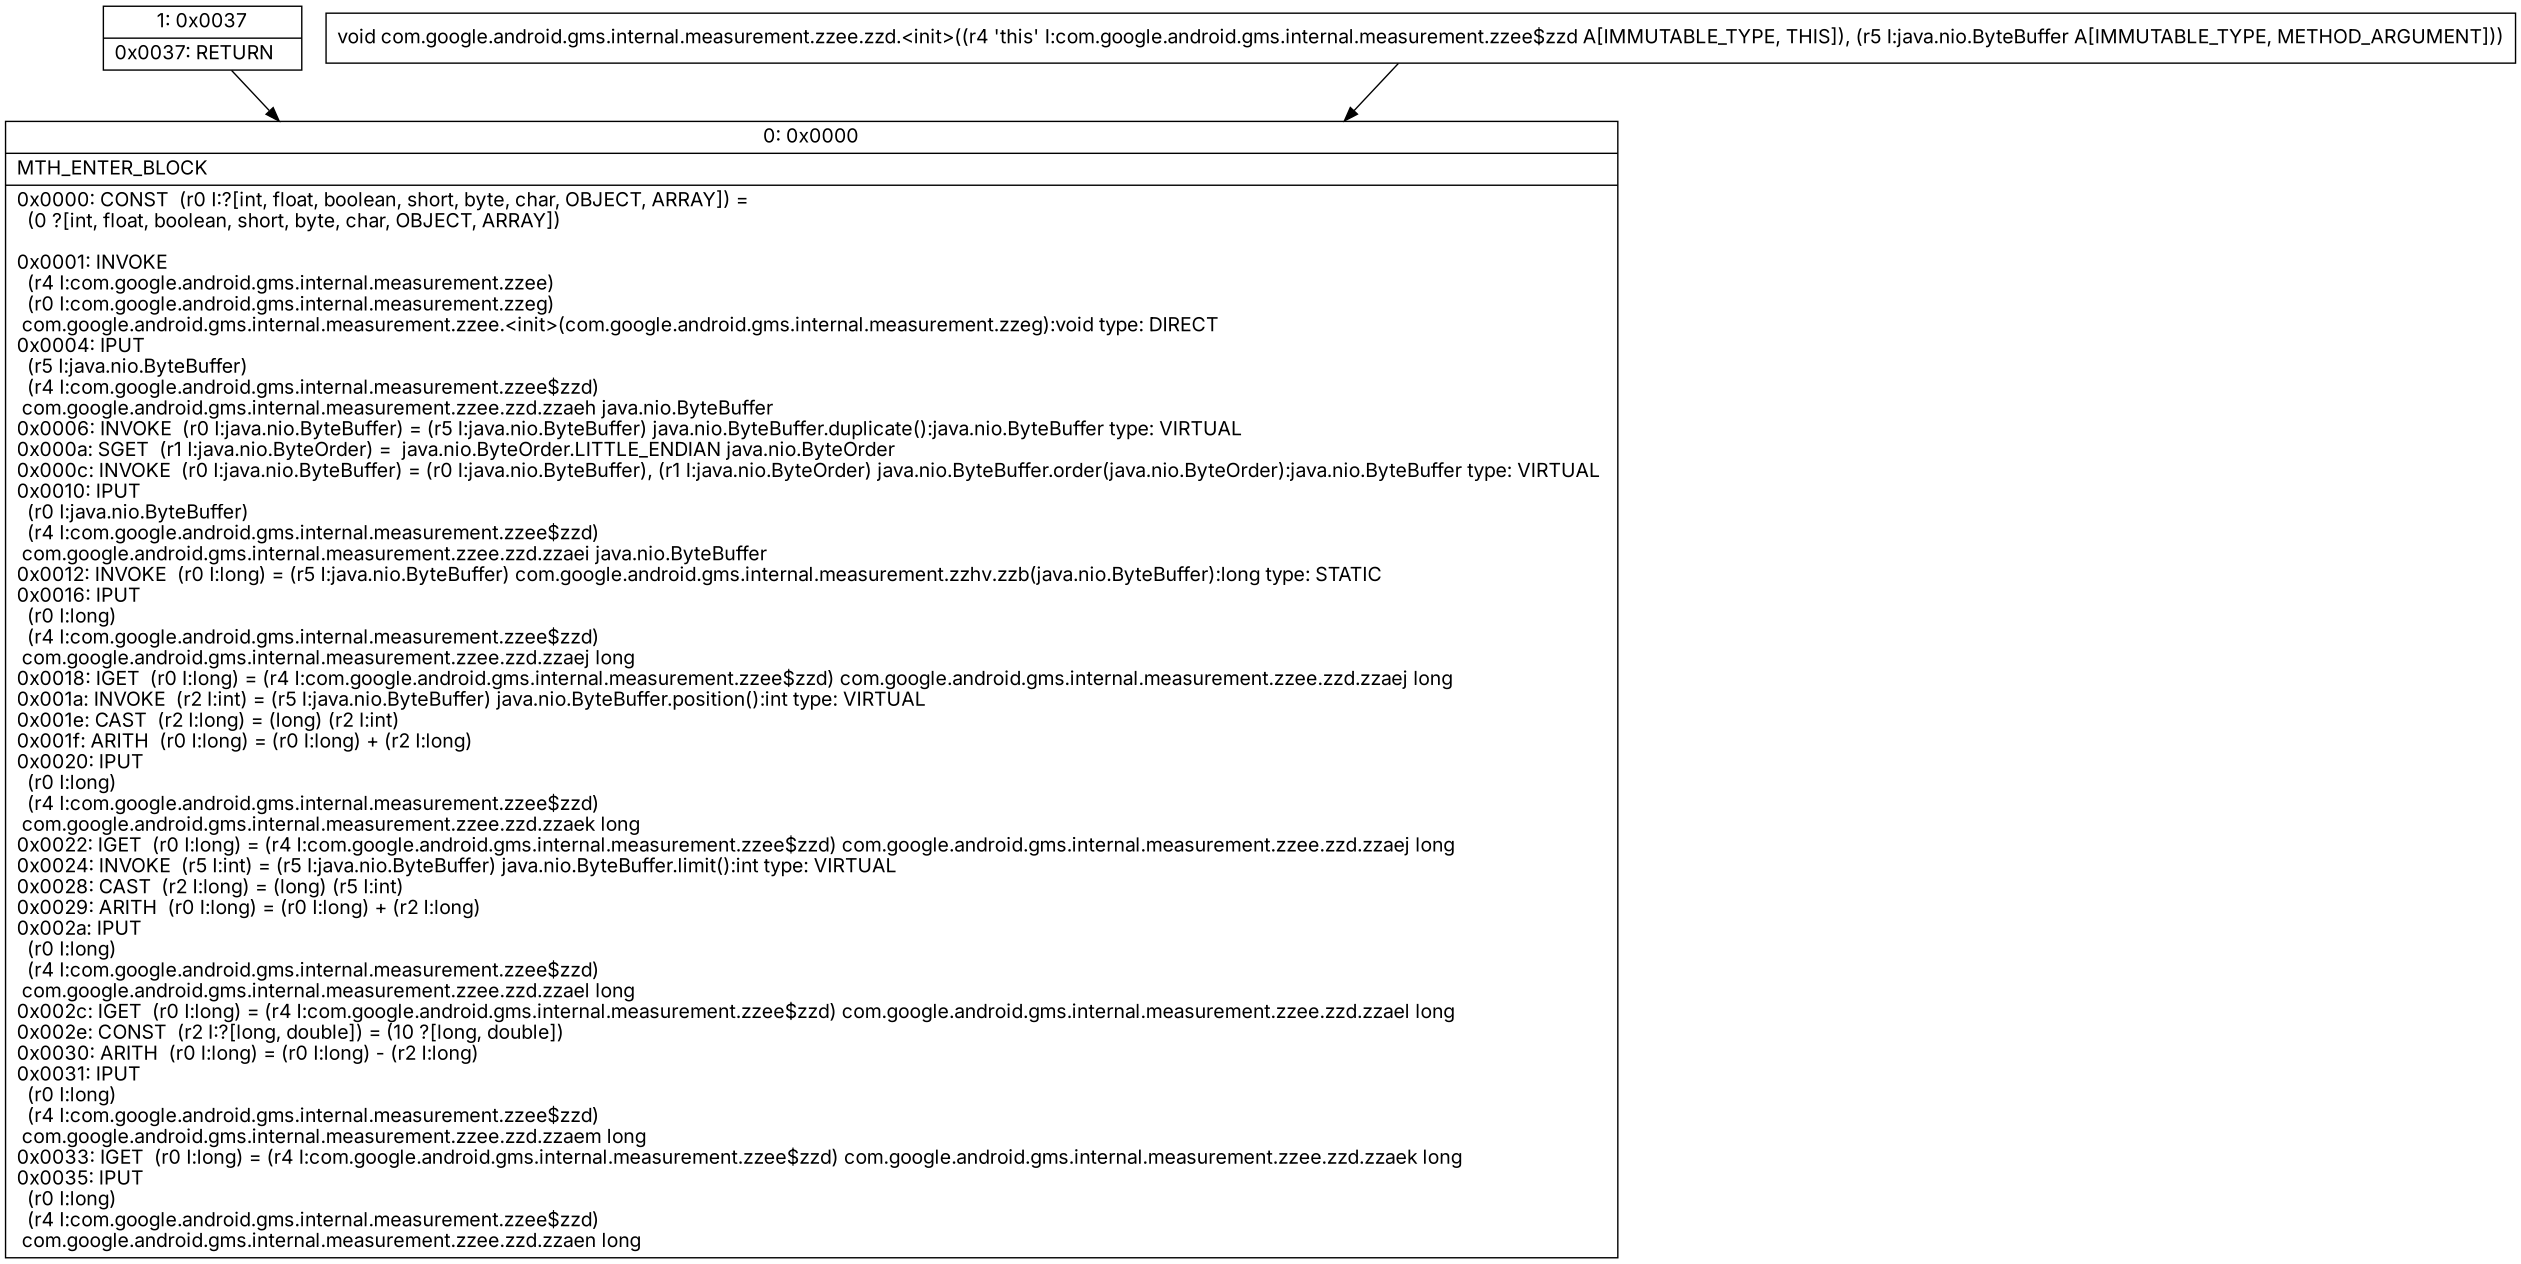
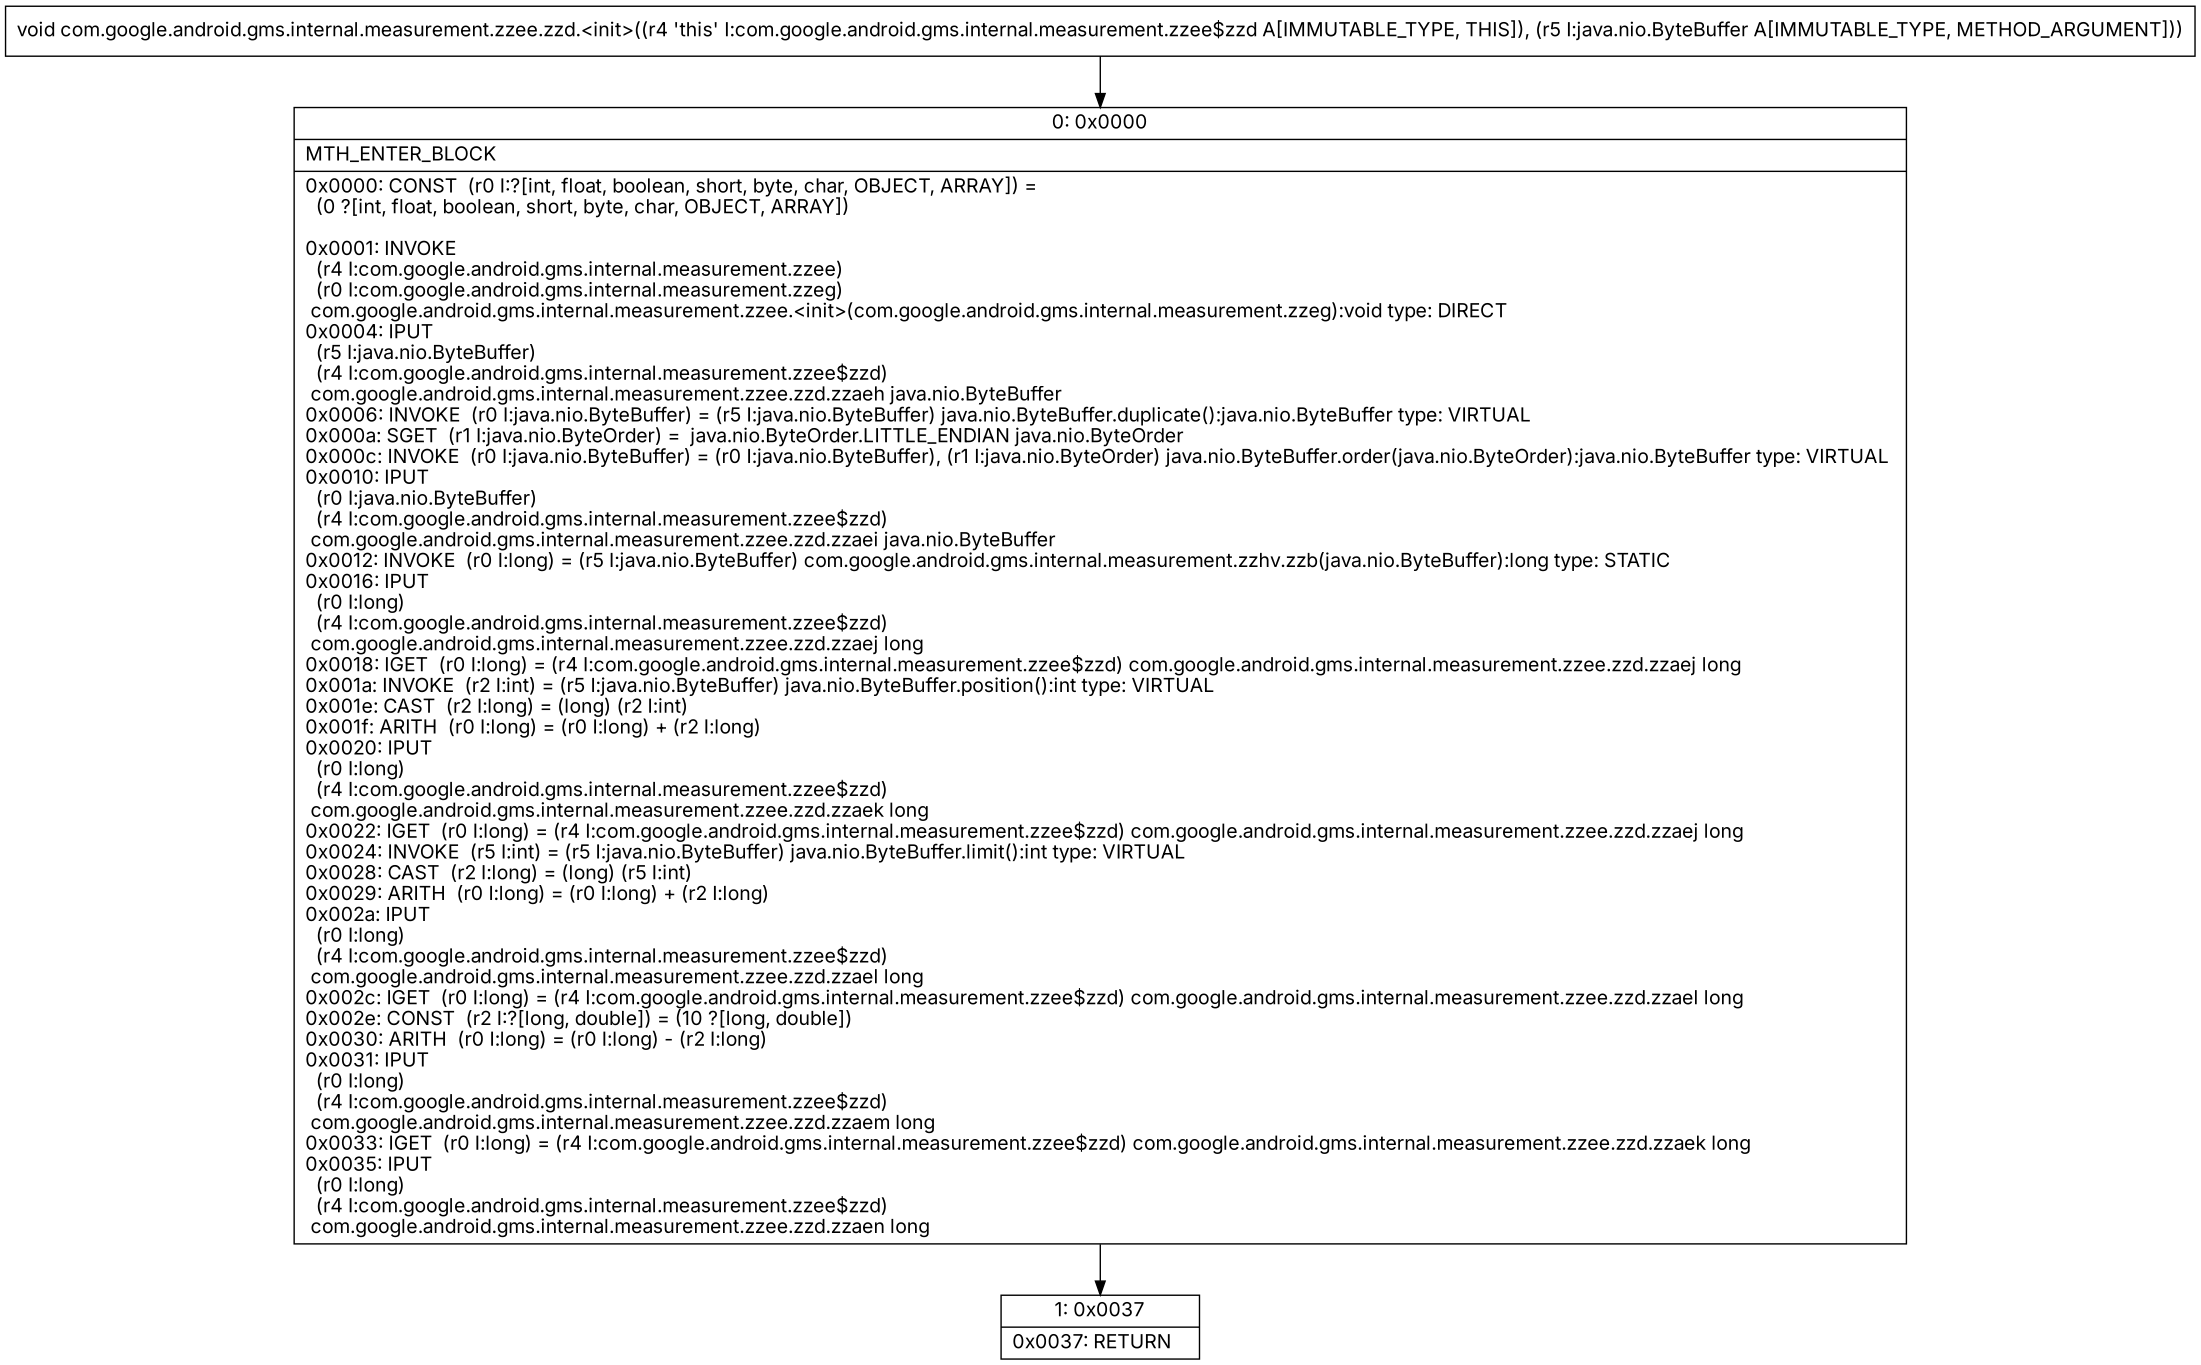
edge "1: 0x0037" -> "0: 0x0000": reversed
